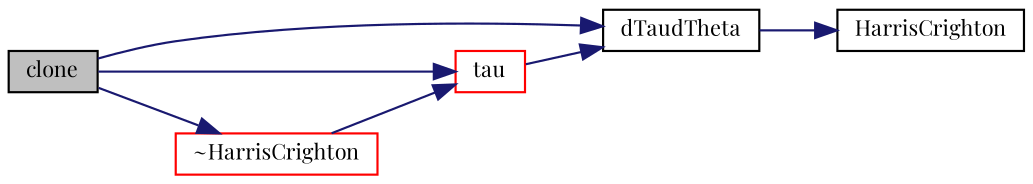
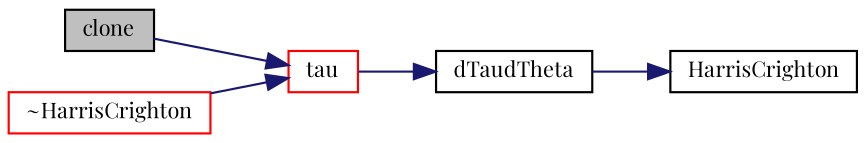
edge "clone" -> "dTaudTheta": removed
edge "clone" -> "~HarrisCrighton": removed
